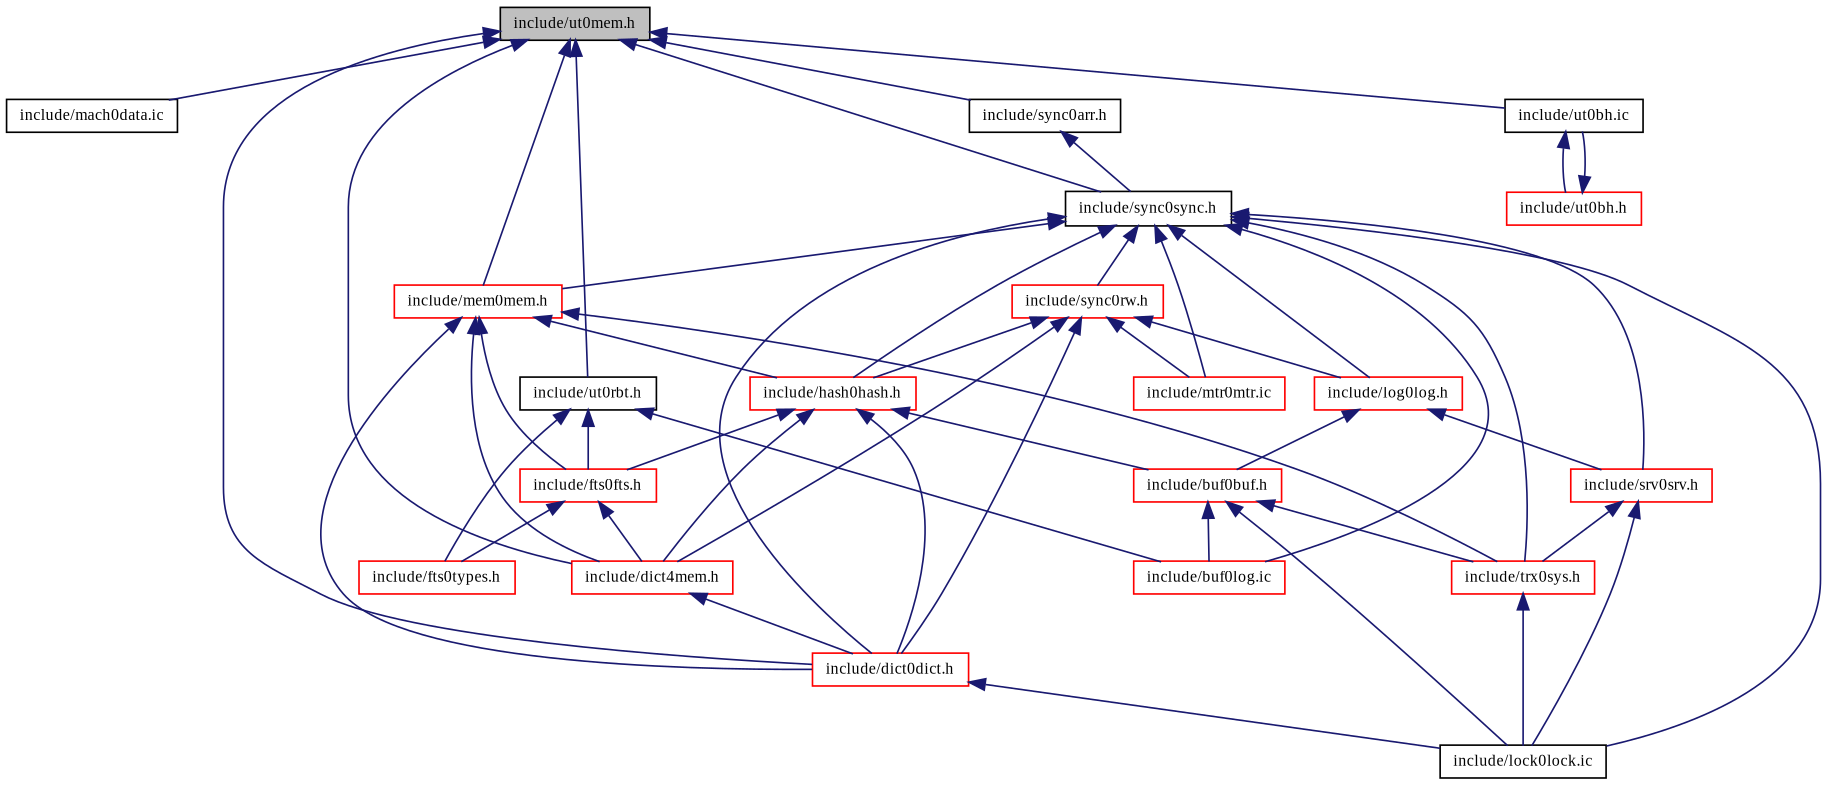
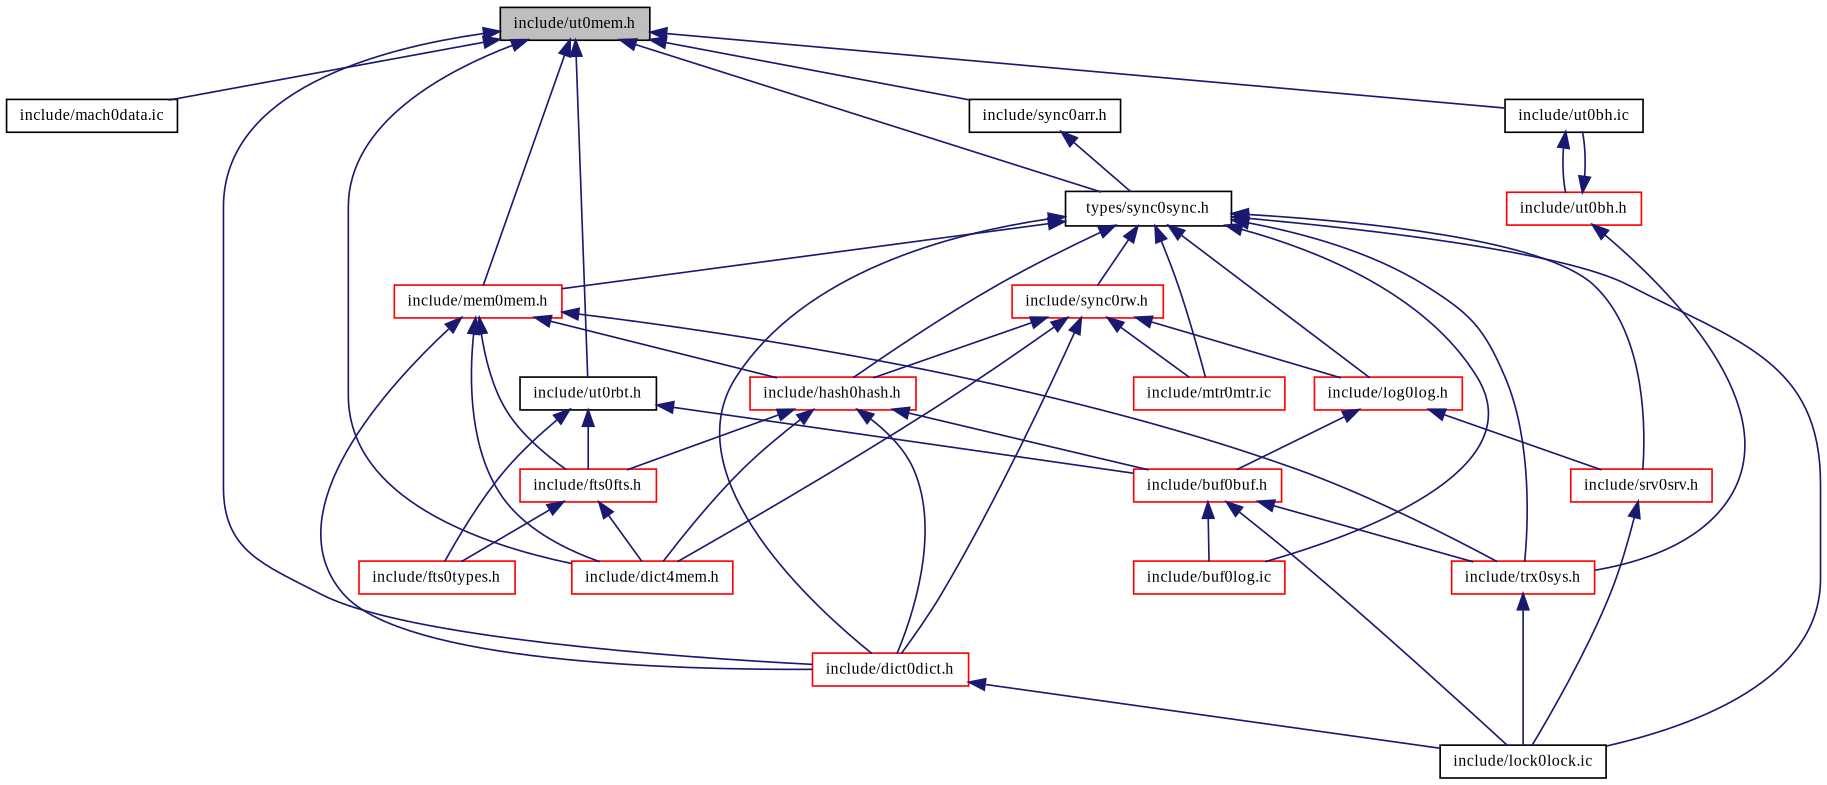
node "include/sync0sync.h": label "include/sync0sync.h" -> "types/sync0sync.h"
edge "include/buf0log.ic" -> "include/ut0rbt.h": now "include/buf0buf.h" -> "include/ut0rbt.h"
edge "include/trx0sys.h" -> "include/srv0srv.h": now "include/trx0sys.h" -> "include/ut0bh.h"
edge "include/dict0dict.h" -> "include/dict4mem.h": removed
